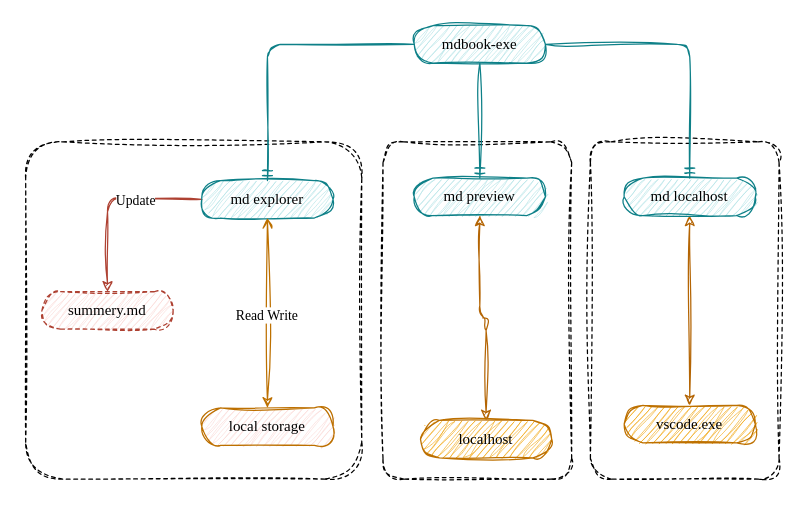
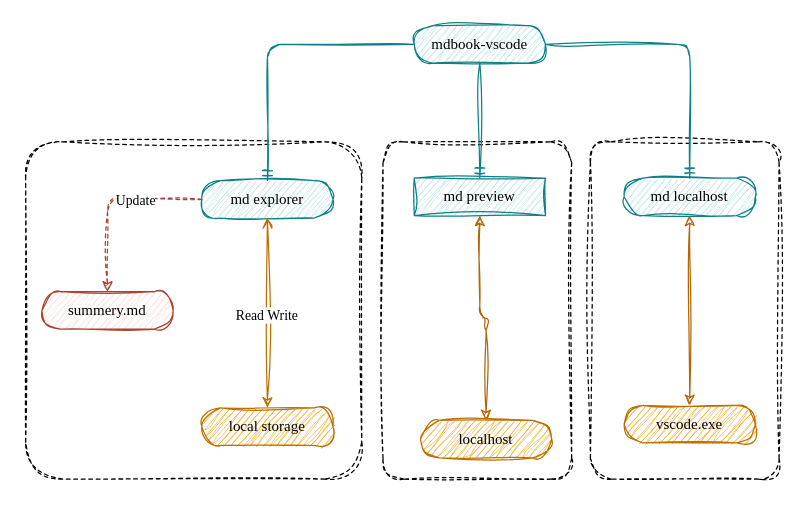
node "mdbook-exe": label "mdbook-exe" -> "mdbook-vscode"
node "md preview": shape rounded rectangle -> rectangle
edge "md explorer" -> "summery.md": style solid -> dashed
node "summery.md": style dashed -> solid
node "local storage": fillcolor #fad9d5 -> #f0a30a
